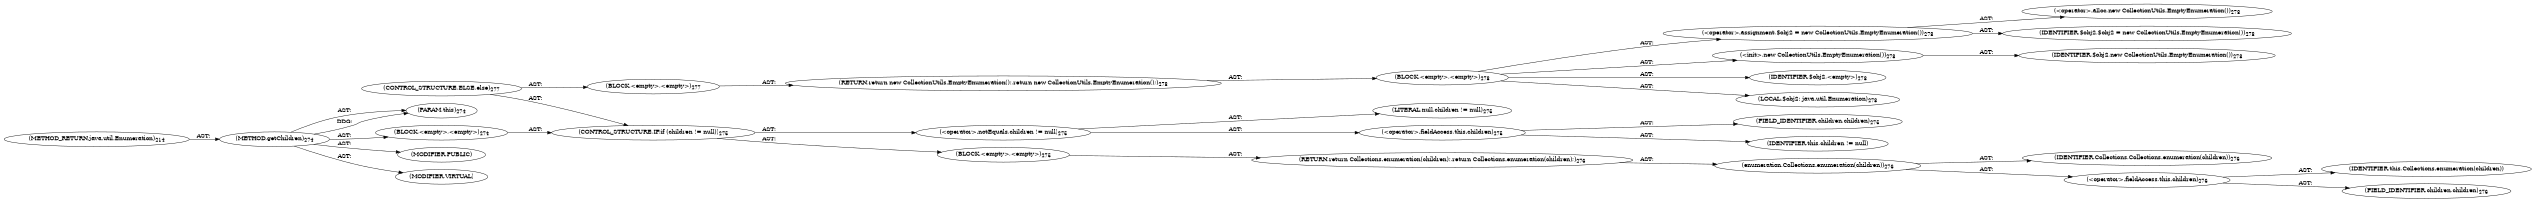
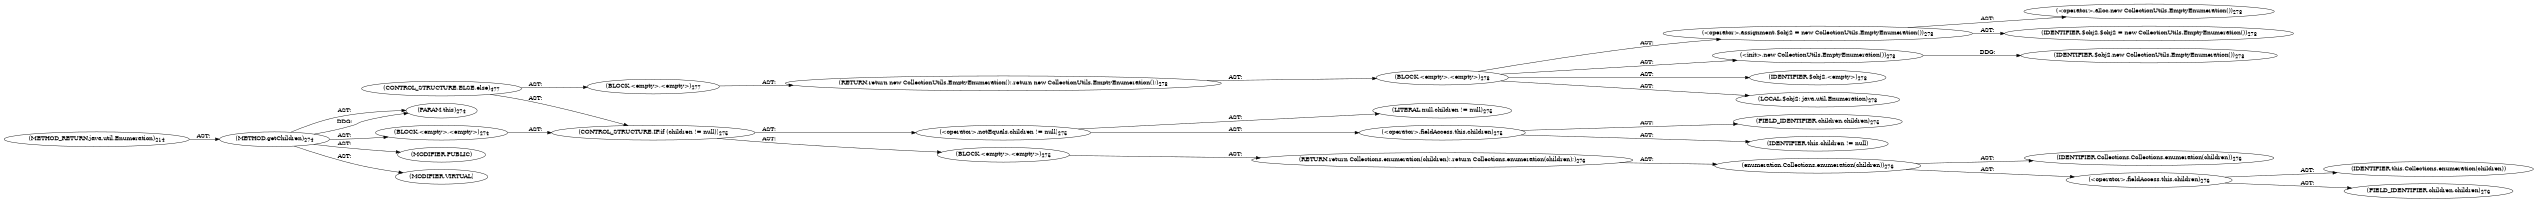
edge "(<init>,new CollectionUtils.EmptyEnumeration())" -> "(IDENTIFIER,$obj2,new CollectionUtils.EmptyEnumeration())": label "AST: " -> "DDG: "
node "(CONTROL_STRUCTURE,ELSE,else)": text "277" -> "477"
